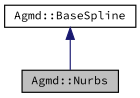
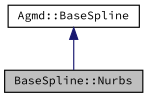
node "Agmd::Nurbs": label "Agmd::Nurbs" -> "BaseSpline::Nurbs"
